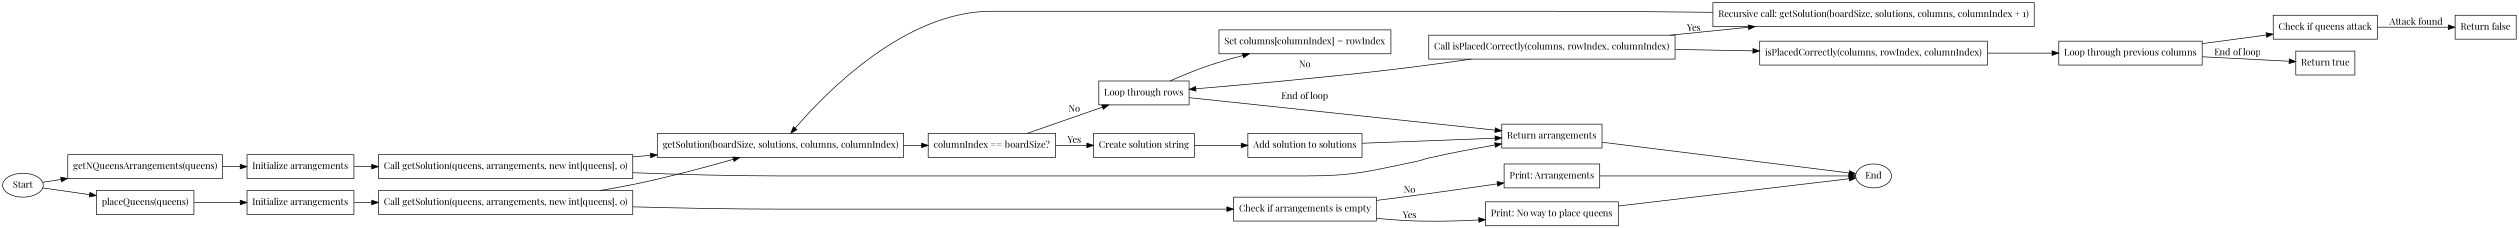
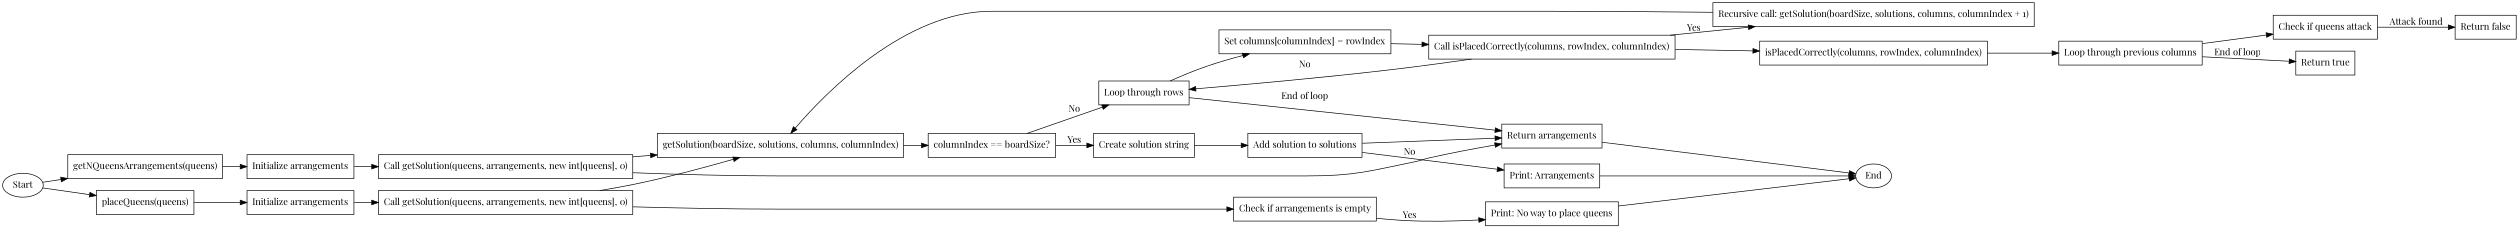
edge "Set columns[columnIndex] = rowIndex" -> "Call isPlacedCorrectly(columns, rowIndex, columnIndex)": added
edge "Check if arrangements is empty" -> "Print: Arrangements": now "Add solution to solutions" -> "Print: Arrangements"
